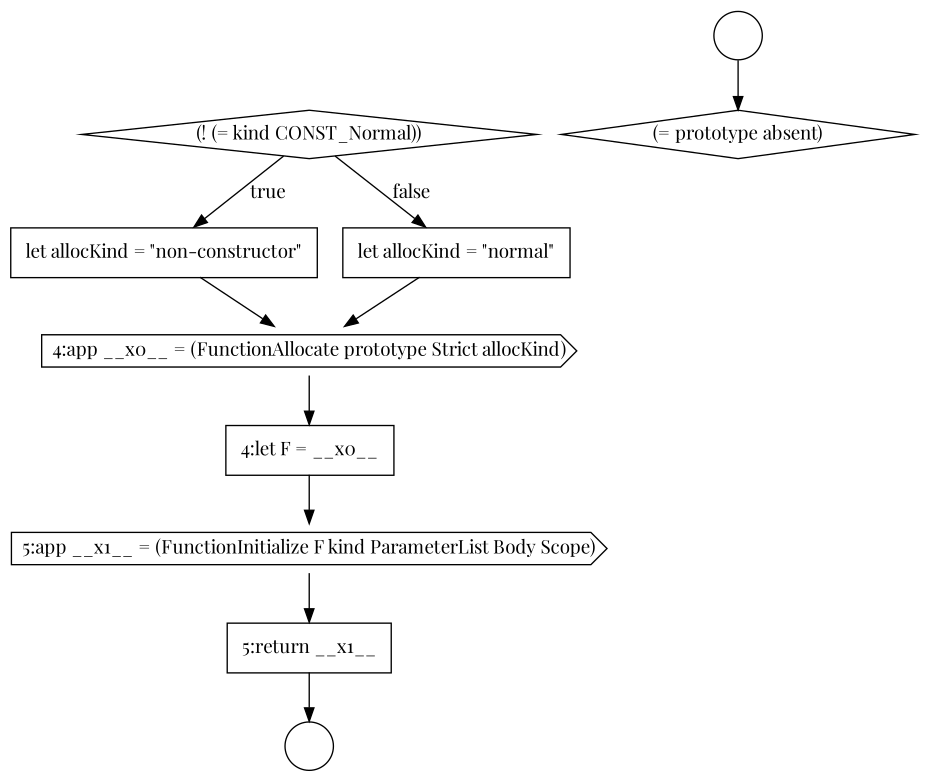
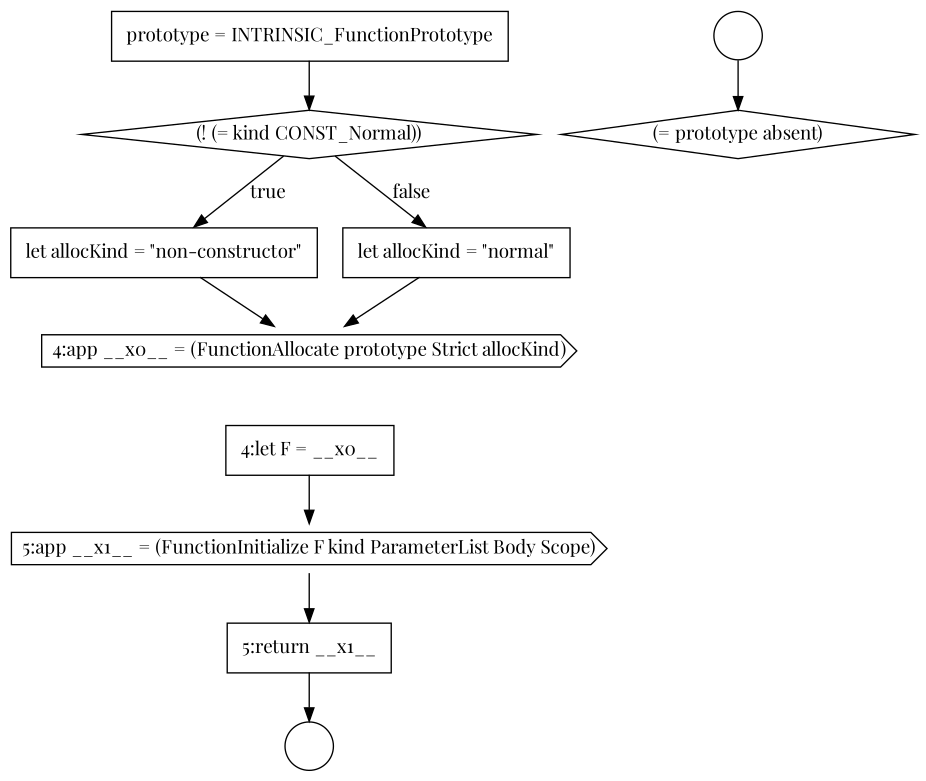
node "prototype = INTRINSIC_FunctionPrototype": added
edge "4:app __x0__ = (FunctionAllocate prototype Strict allocKind)" -> "4:let F = __x0__": removed
